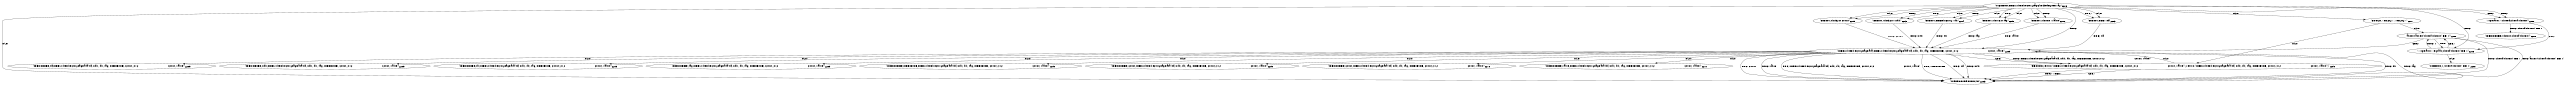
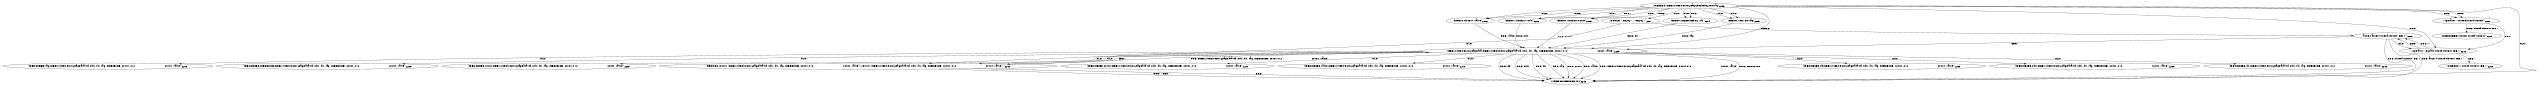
node "(PARAM,TIFF *tif)": removed
edge "(assert,assert(sizeof(uint8_t) == 1))" -> "(<operator>.equals,sizeof(uint8_t) == 1)": label "TIFF: " -> "AST: "
edge "(<operator>.equals,sizeof(uint8_t) == 1)" -> "(LITERAL,1,sizeof(uint8_t) == 1)": label "AST: " -> "CFG: "
